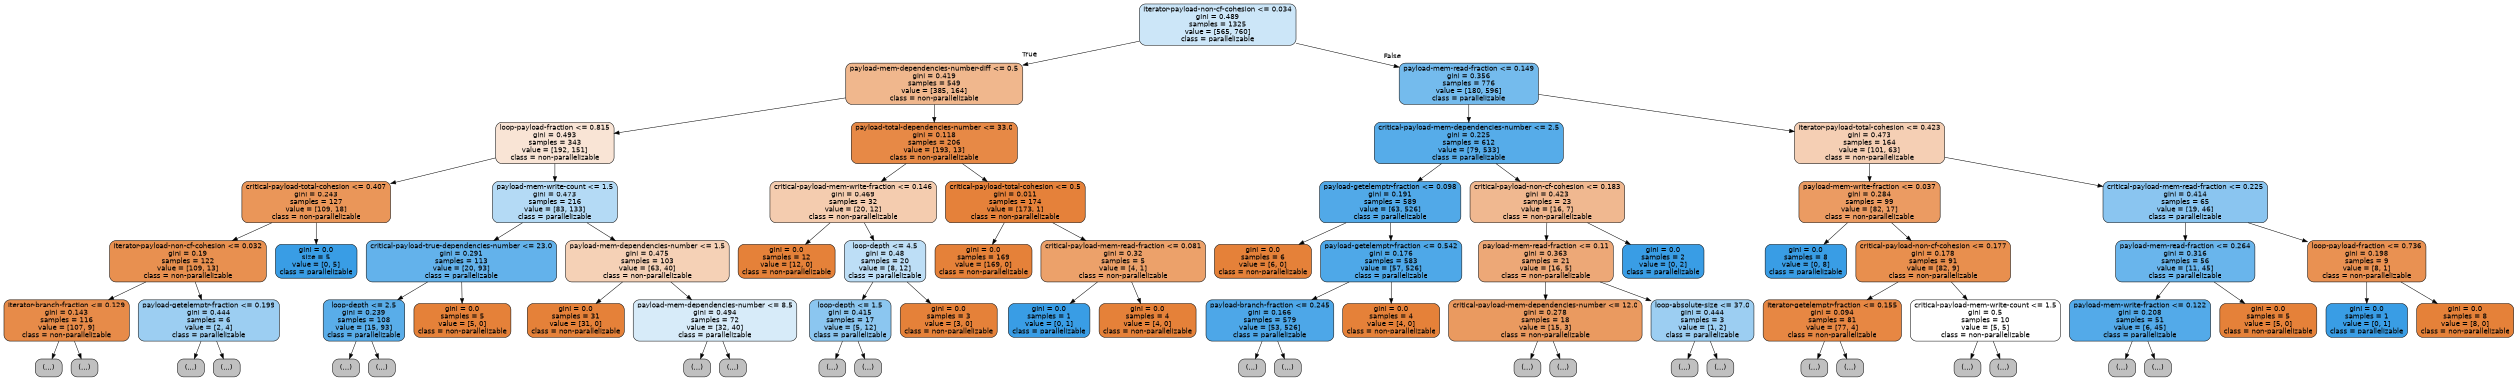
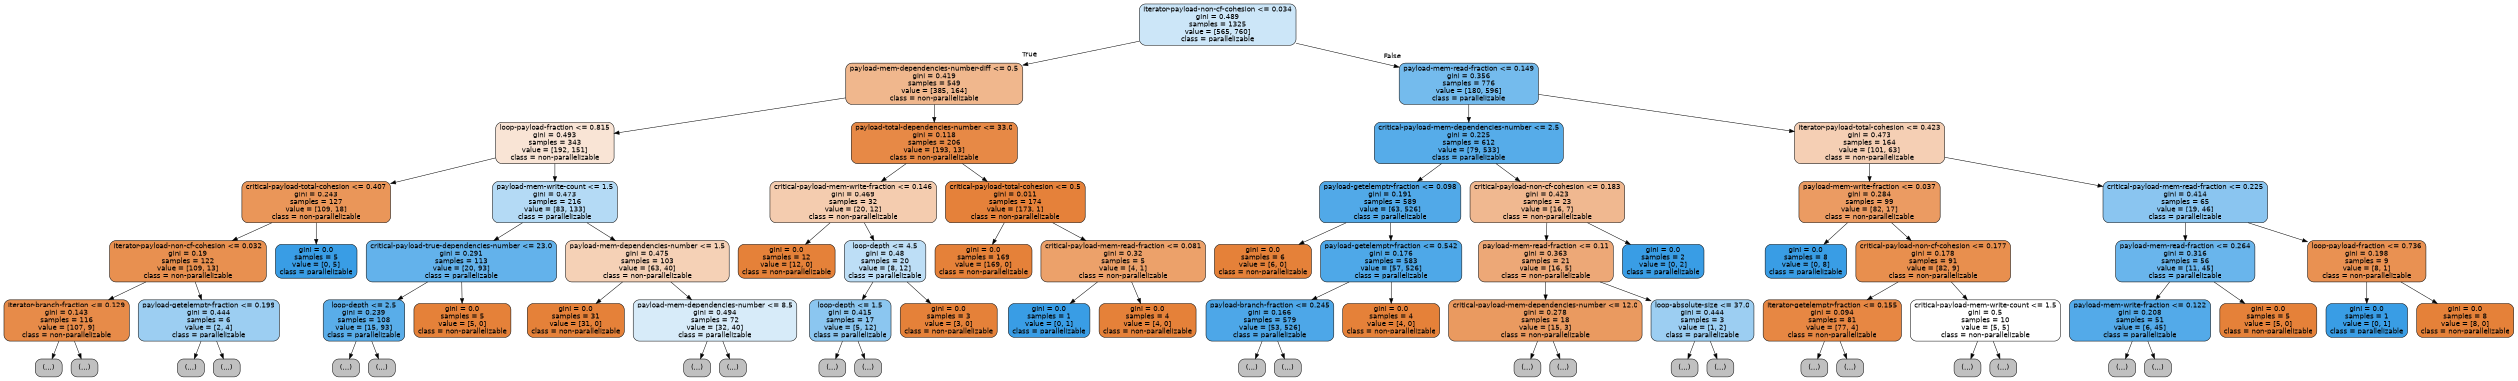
node "gini = 0.0 size = 5 value = [0, 5] class = parallelizable": label "gini = 0.0 size = 5 value = [0, 5] class = parallelizable" -> "gini = 0.0 samples = 5 value = [0, 5] class = parallelizable"
